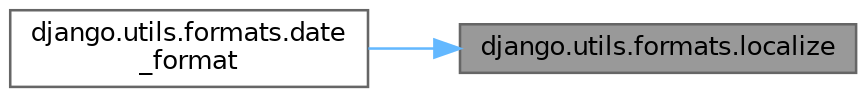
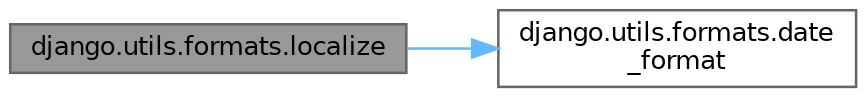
edge "django.utils.formats.date _format" -> "django.utils.formats.localize": reversed
